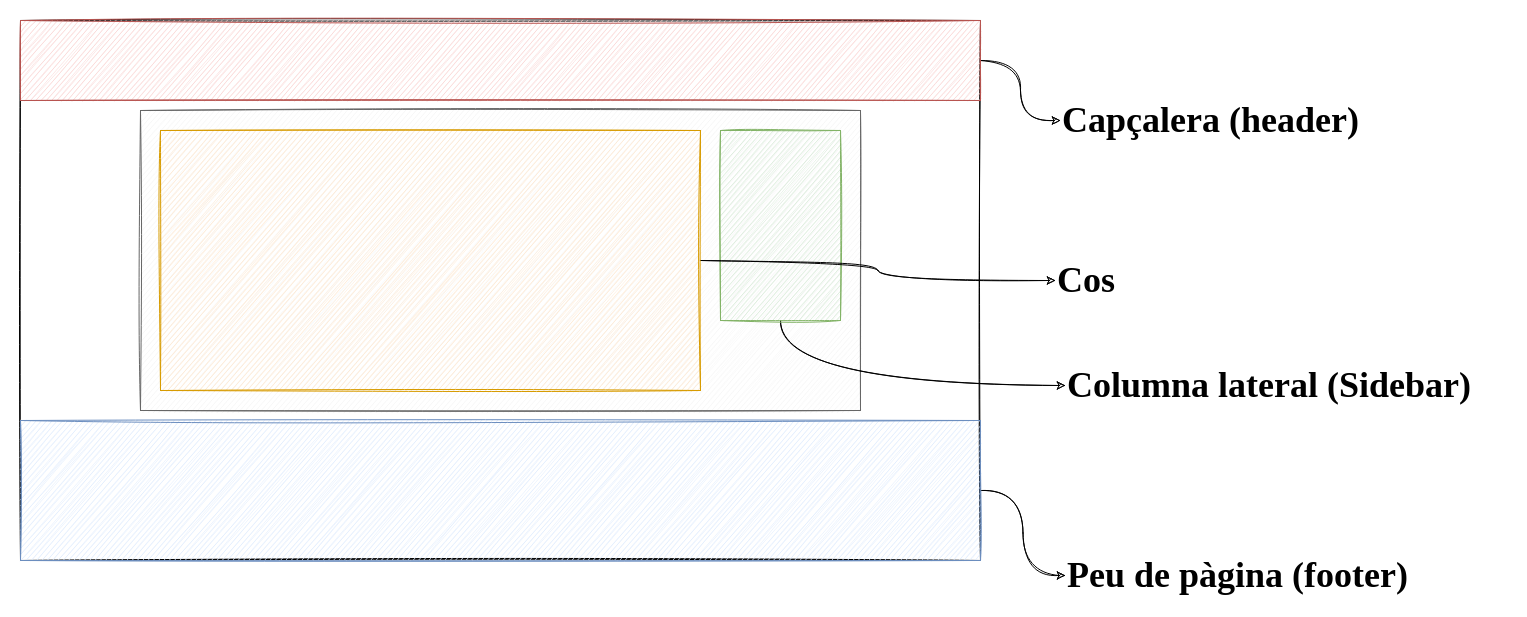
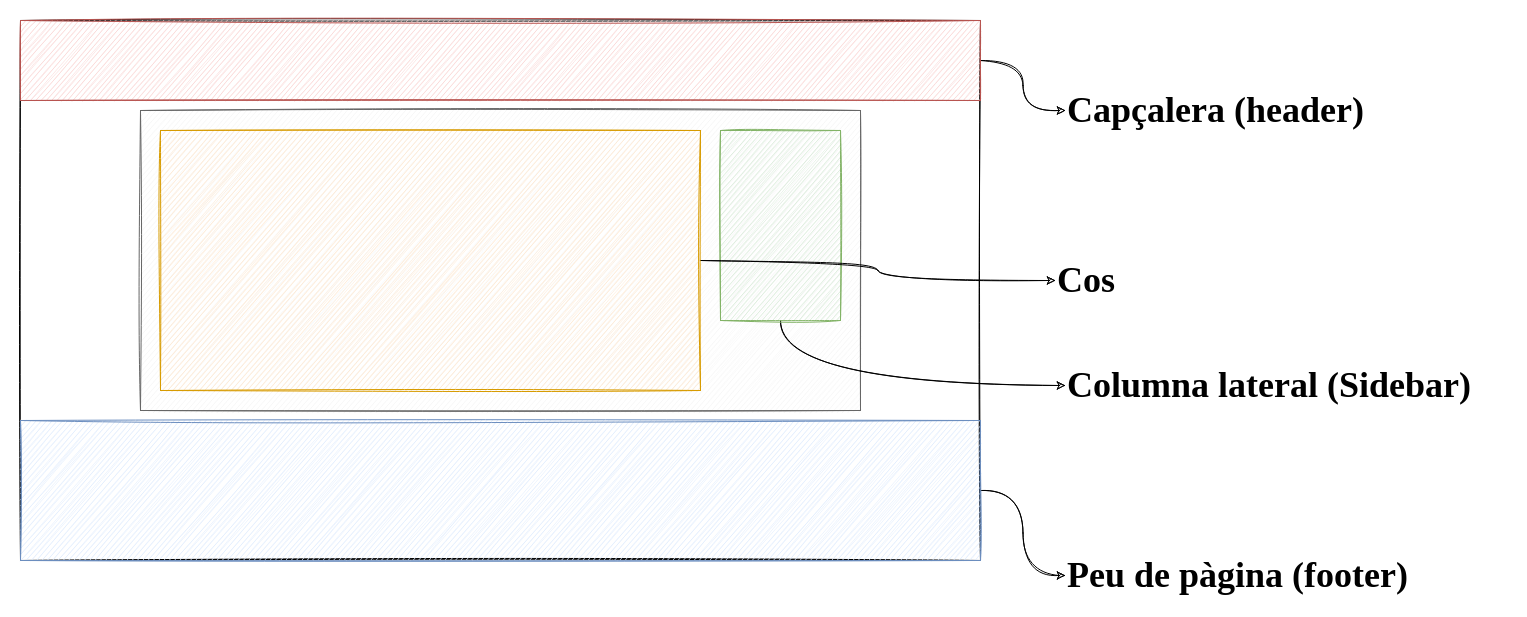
node "Capçalera (header)": moved (1281, 121) -> (1286, 111)
